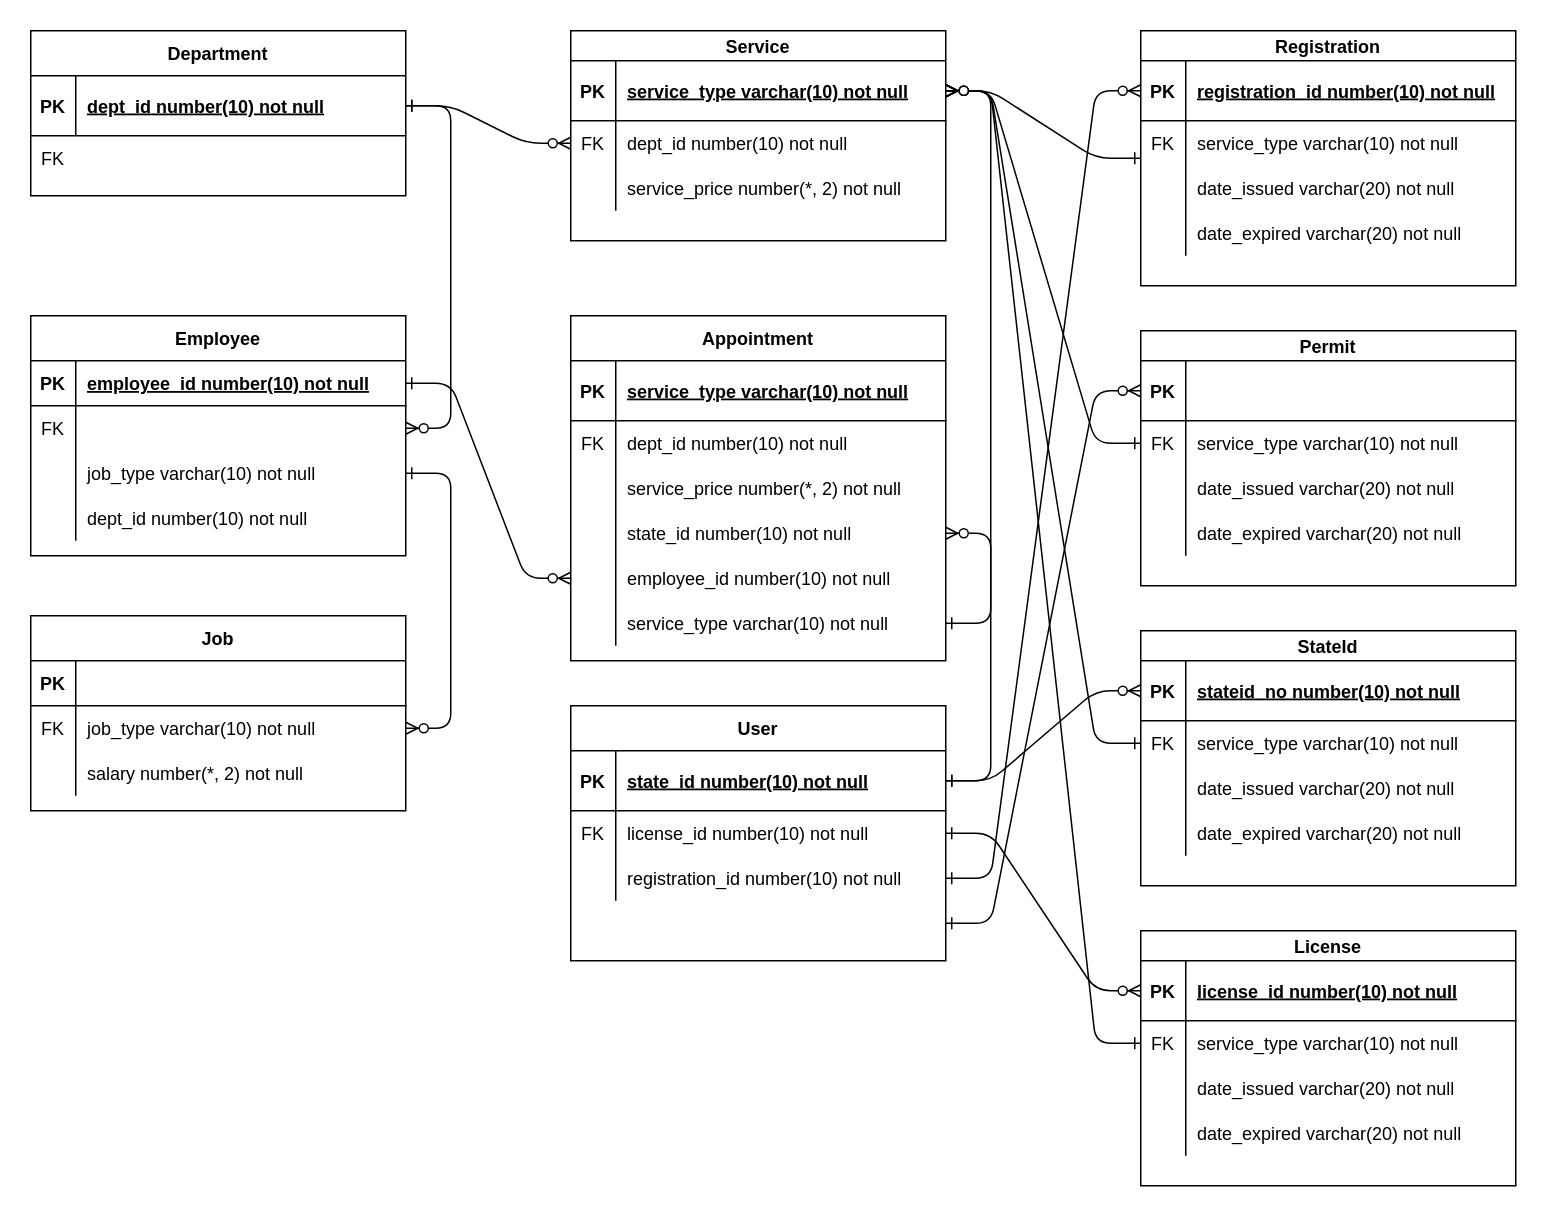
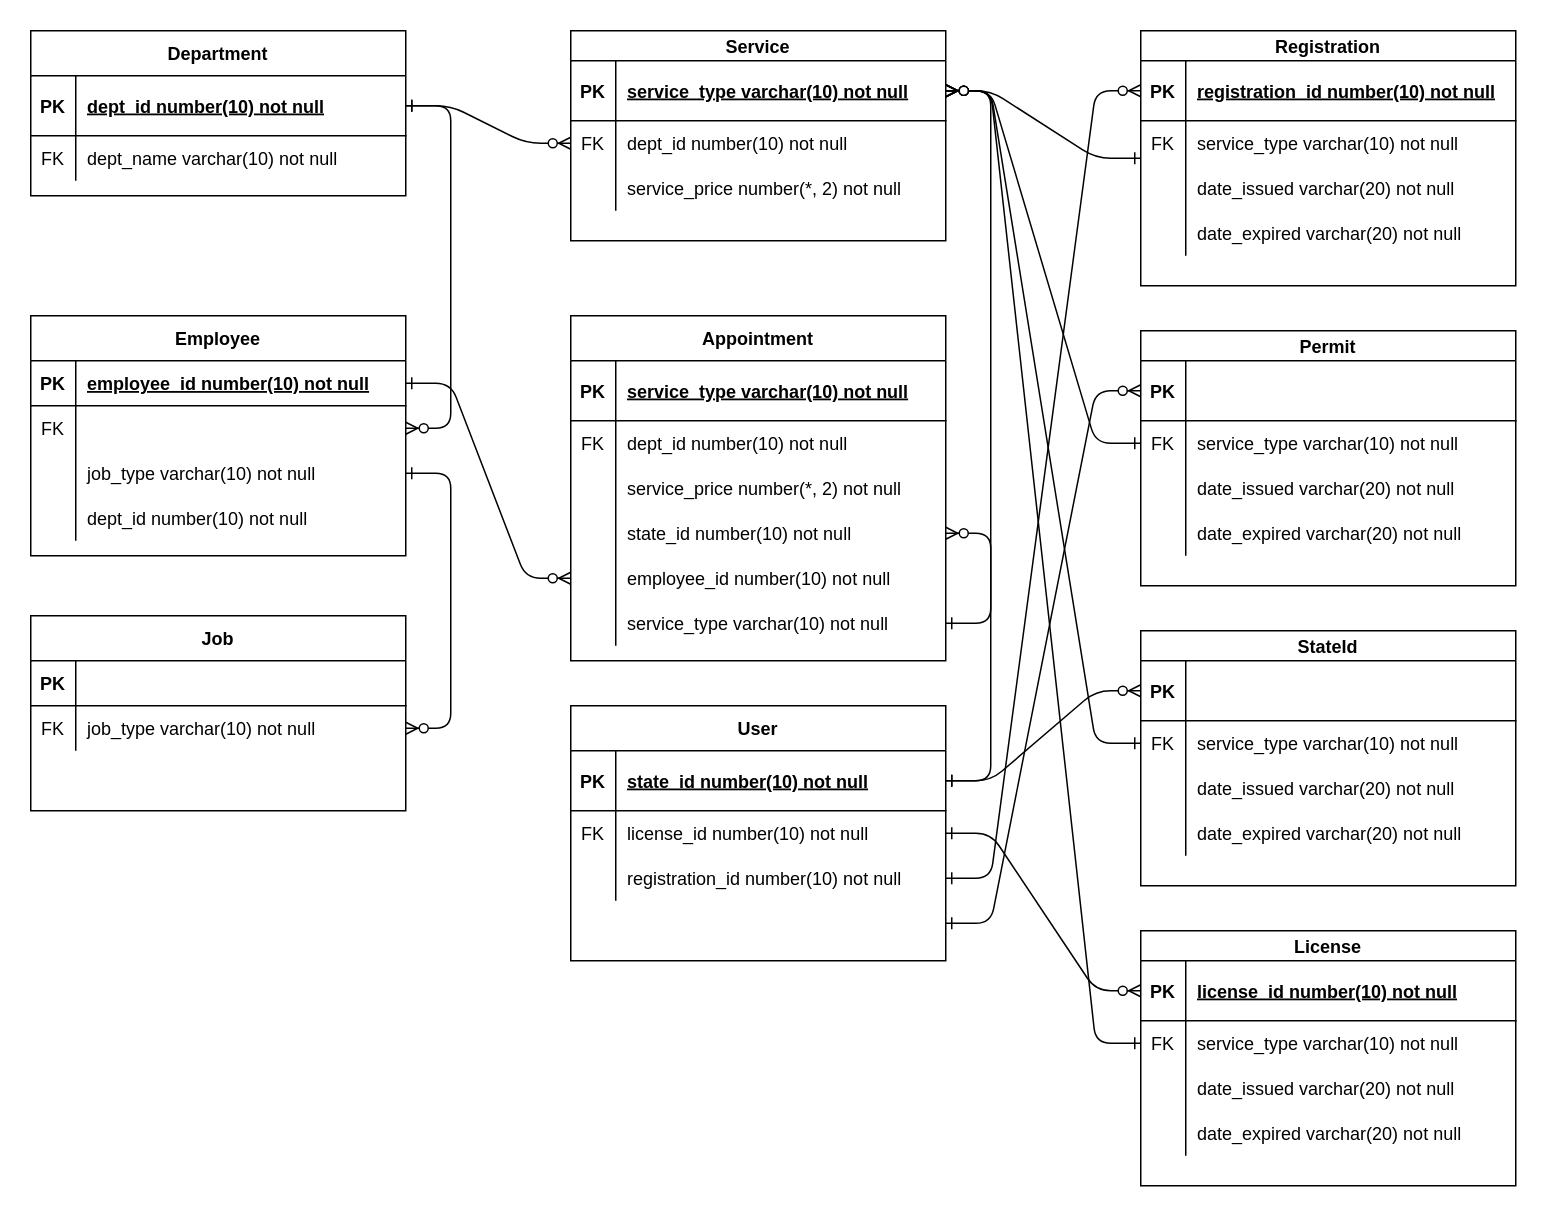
node "dept_name varchar(10) not null": added
node "stateid_no number(10) not null": removed
node "salary number(*, 2) not null": removed
